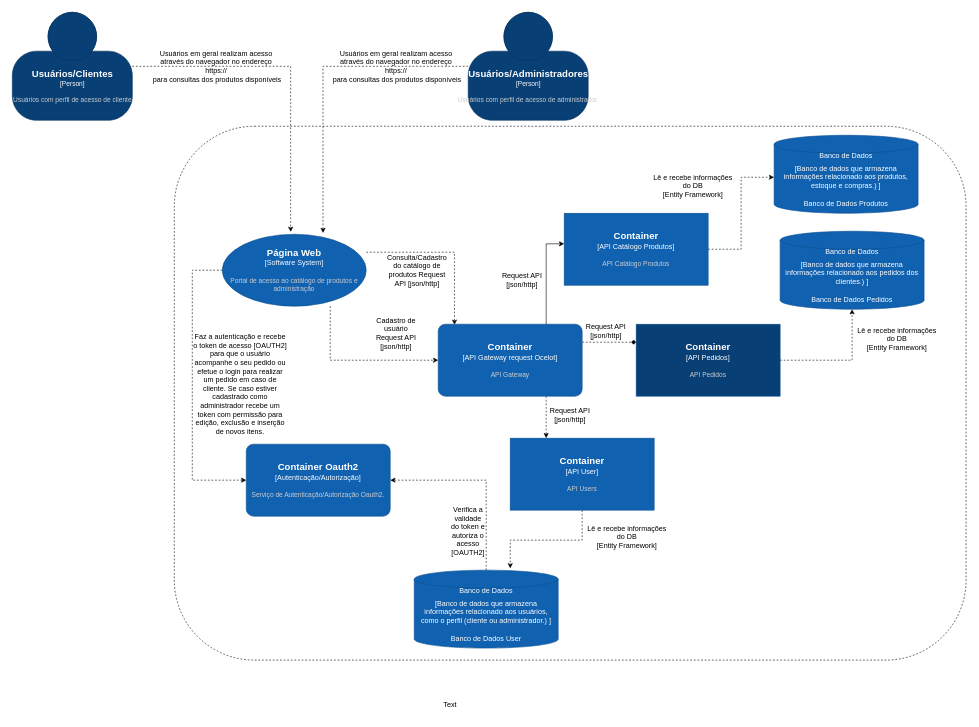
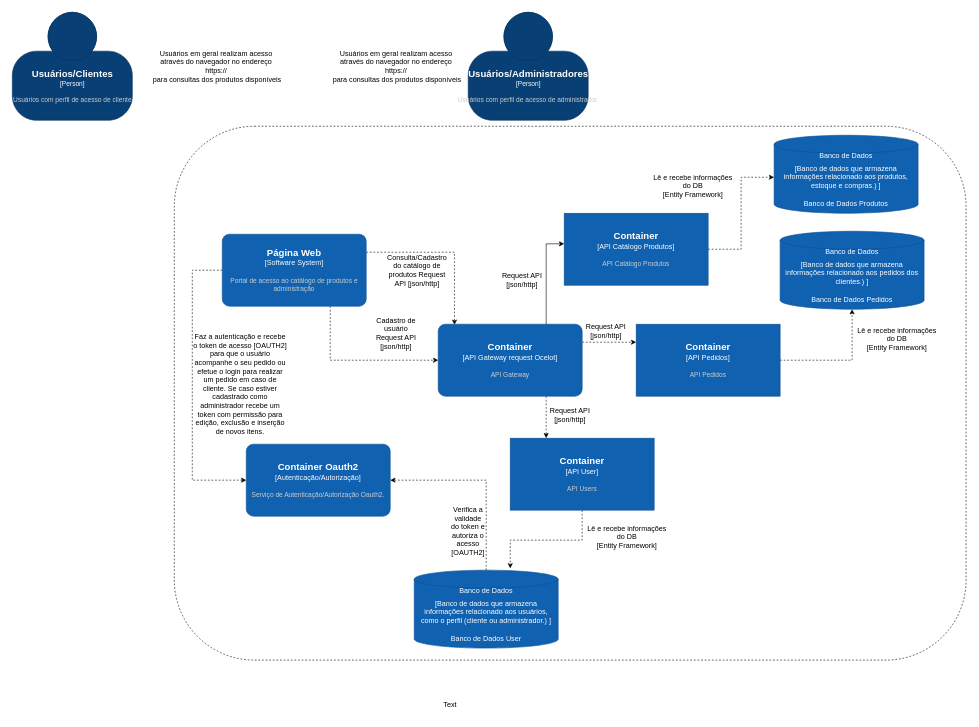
edge "Usuários/Administradores [Person] Usuários com perfil de acesso de administrador." -> "Página Web [Software System] Portal de acesso ao catálogo de produtos e administração": removed
edge "Usuários/Clientes [Person] Usuários com perfil de acesso de cliente" -> "Página Web [Software System] Portal de acesso ao catálogo de produtos e administração": removed
node "Página Web [Software System] Portal de acesso ao catálogo de produtos e administração": shape ellipse -> rounded rectangle
edge "Container [API Gateway request Ocelot] API Gateway" -> "Container [API Pedidos] API Pedidos": arrowhead diamond -> classic
node "Container [API Pedidos] API Pedidos": fillcolor #083f75 -> #1061b0
